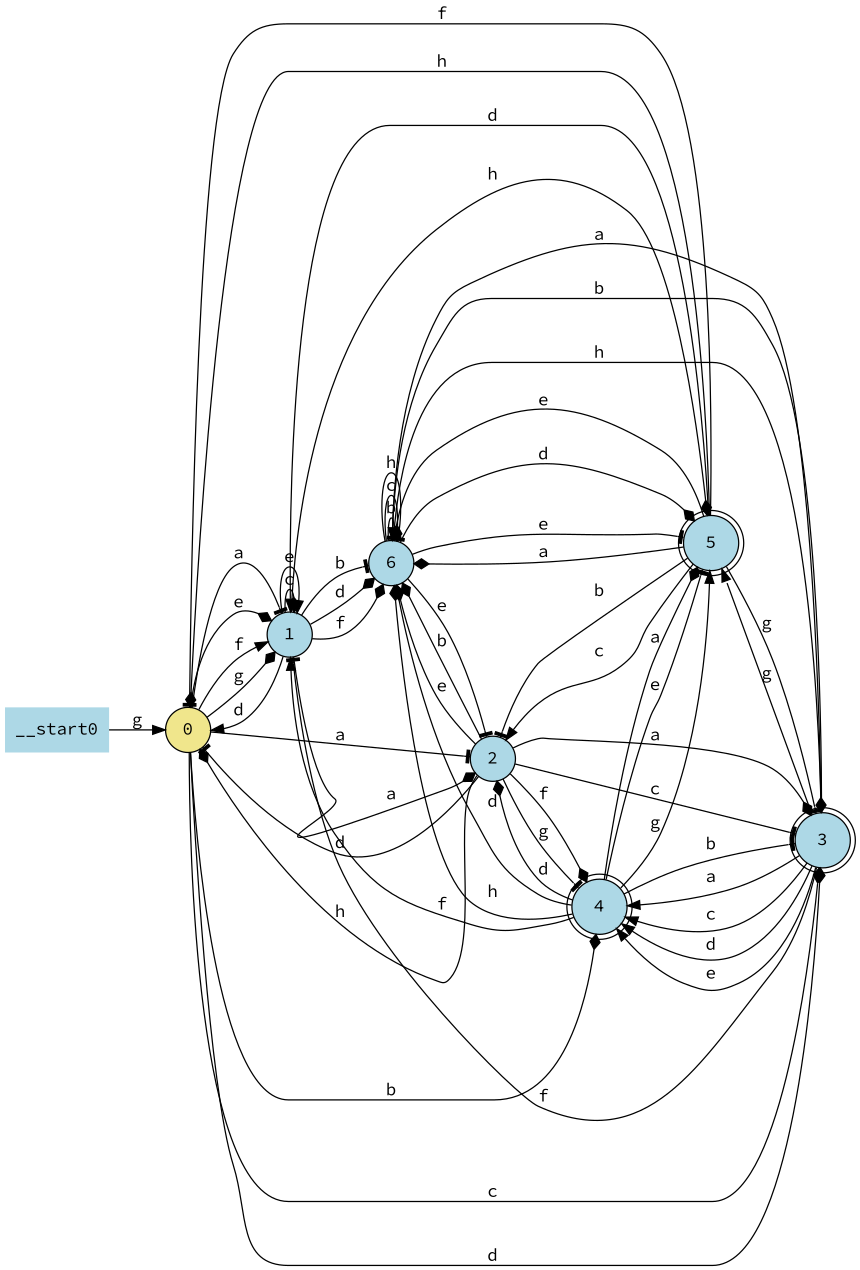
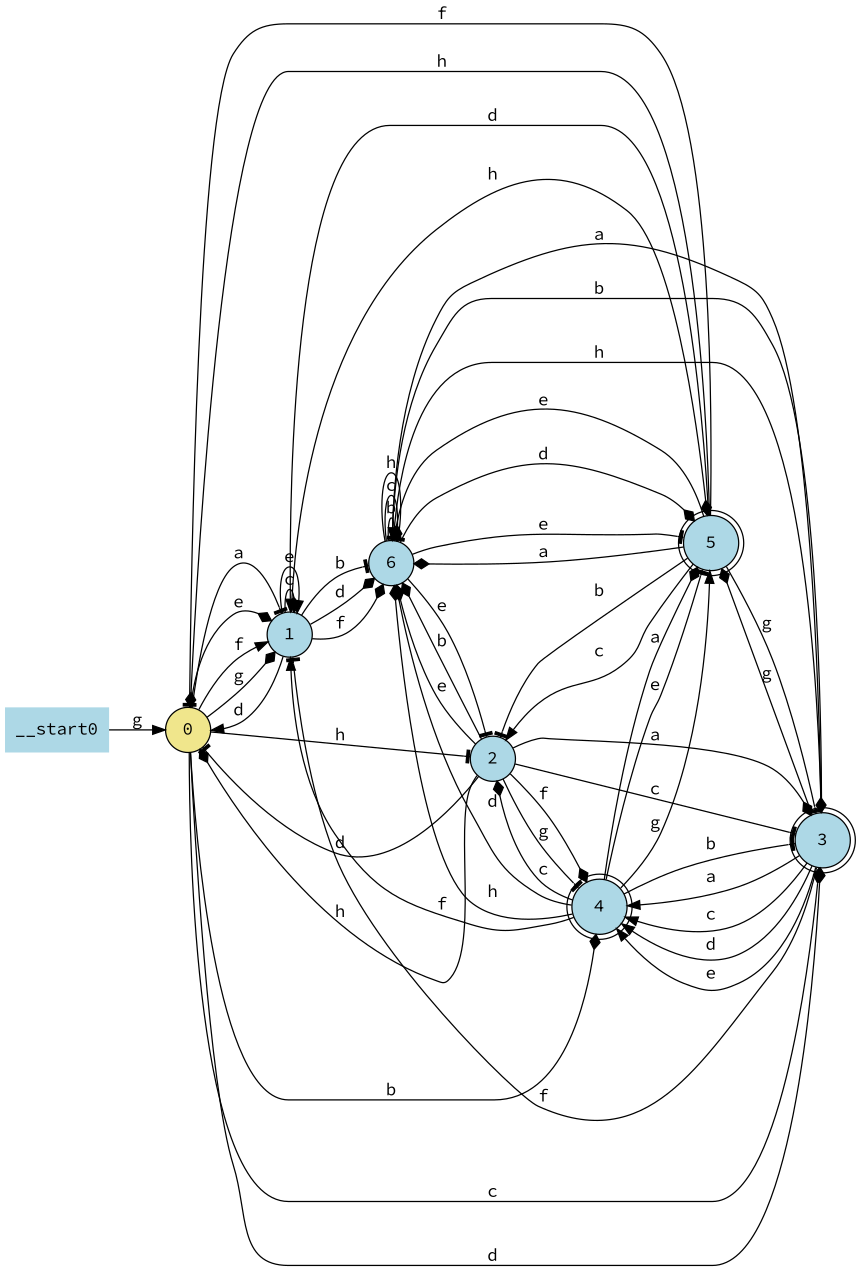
edge "3" -> "5": arrowhead normal -> diamond
edge "0" -> "2": label "a" -> "h"
edge "1" -> "2": removed, label "a"
edge "4" -> "2": label "d" -> "c"
